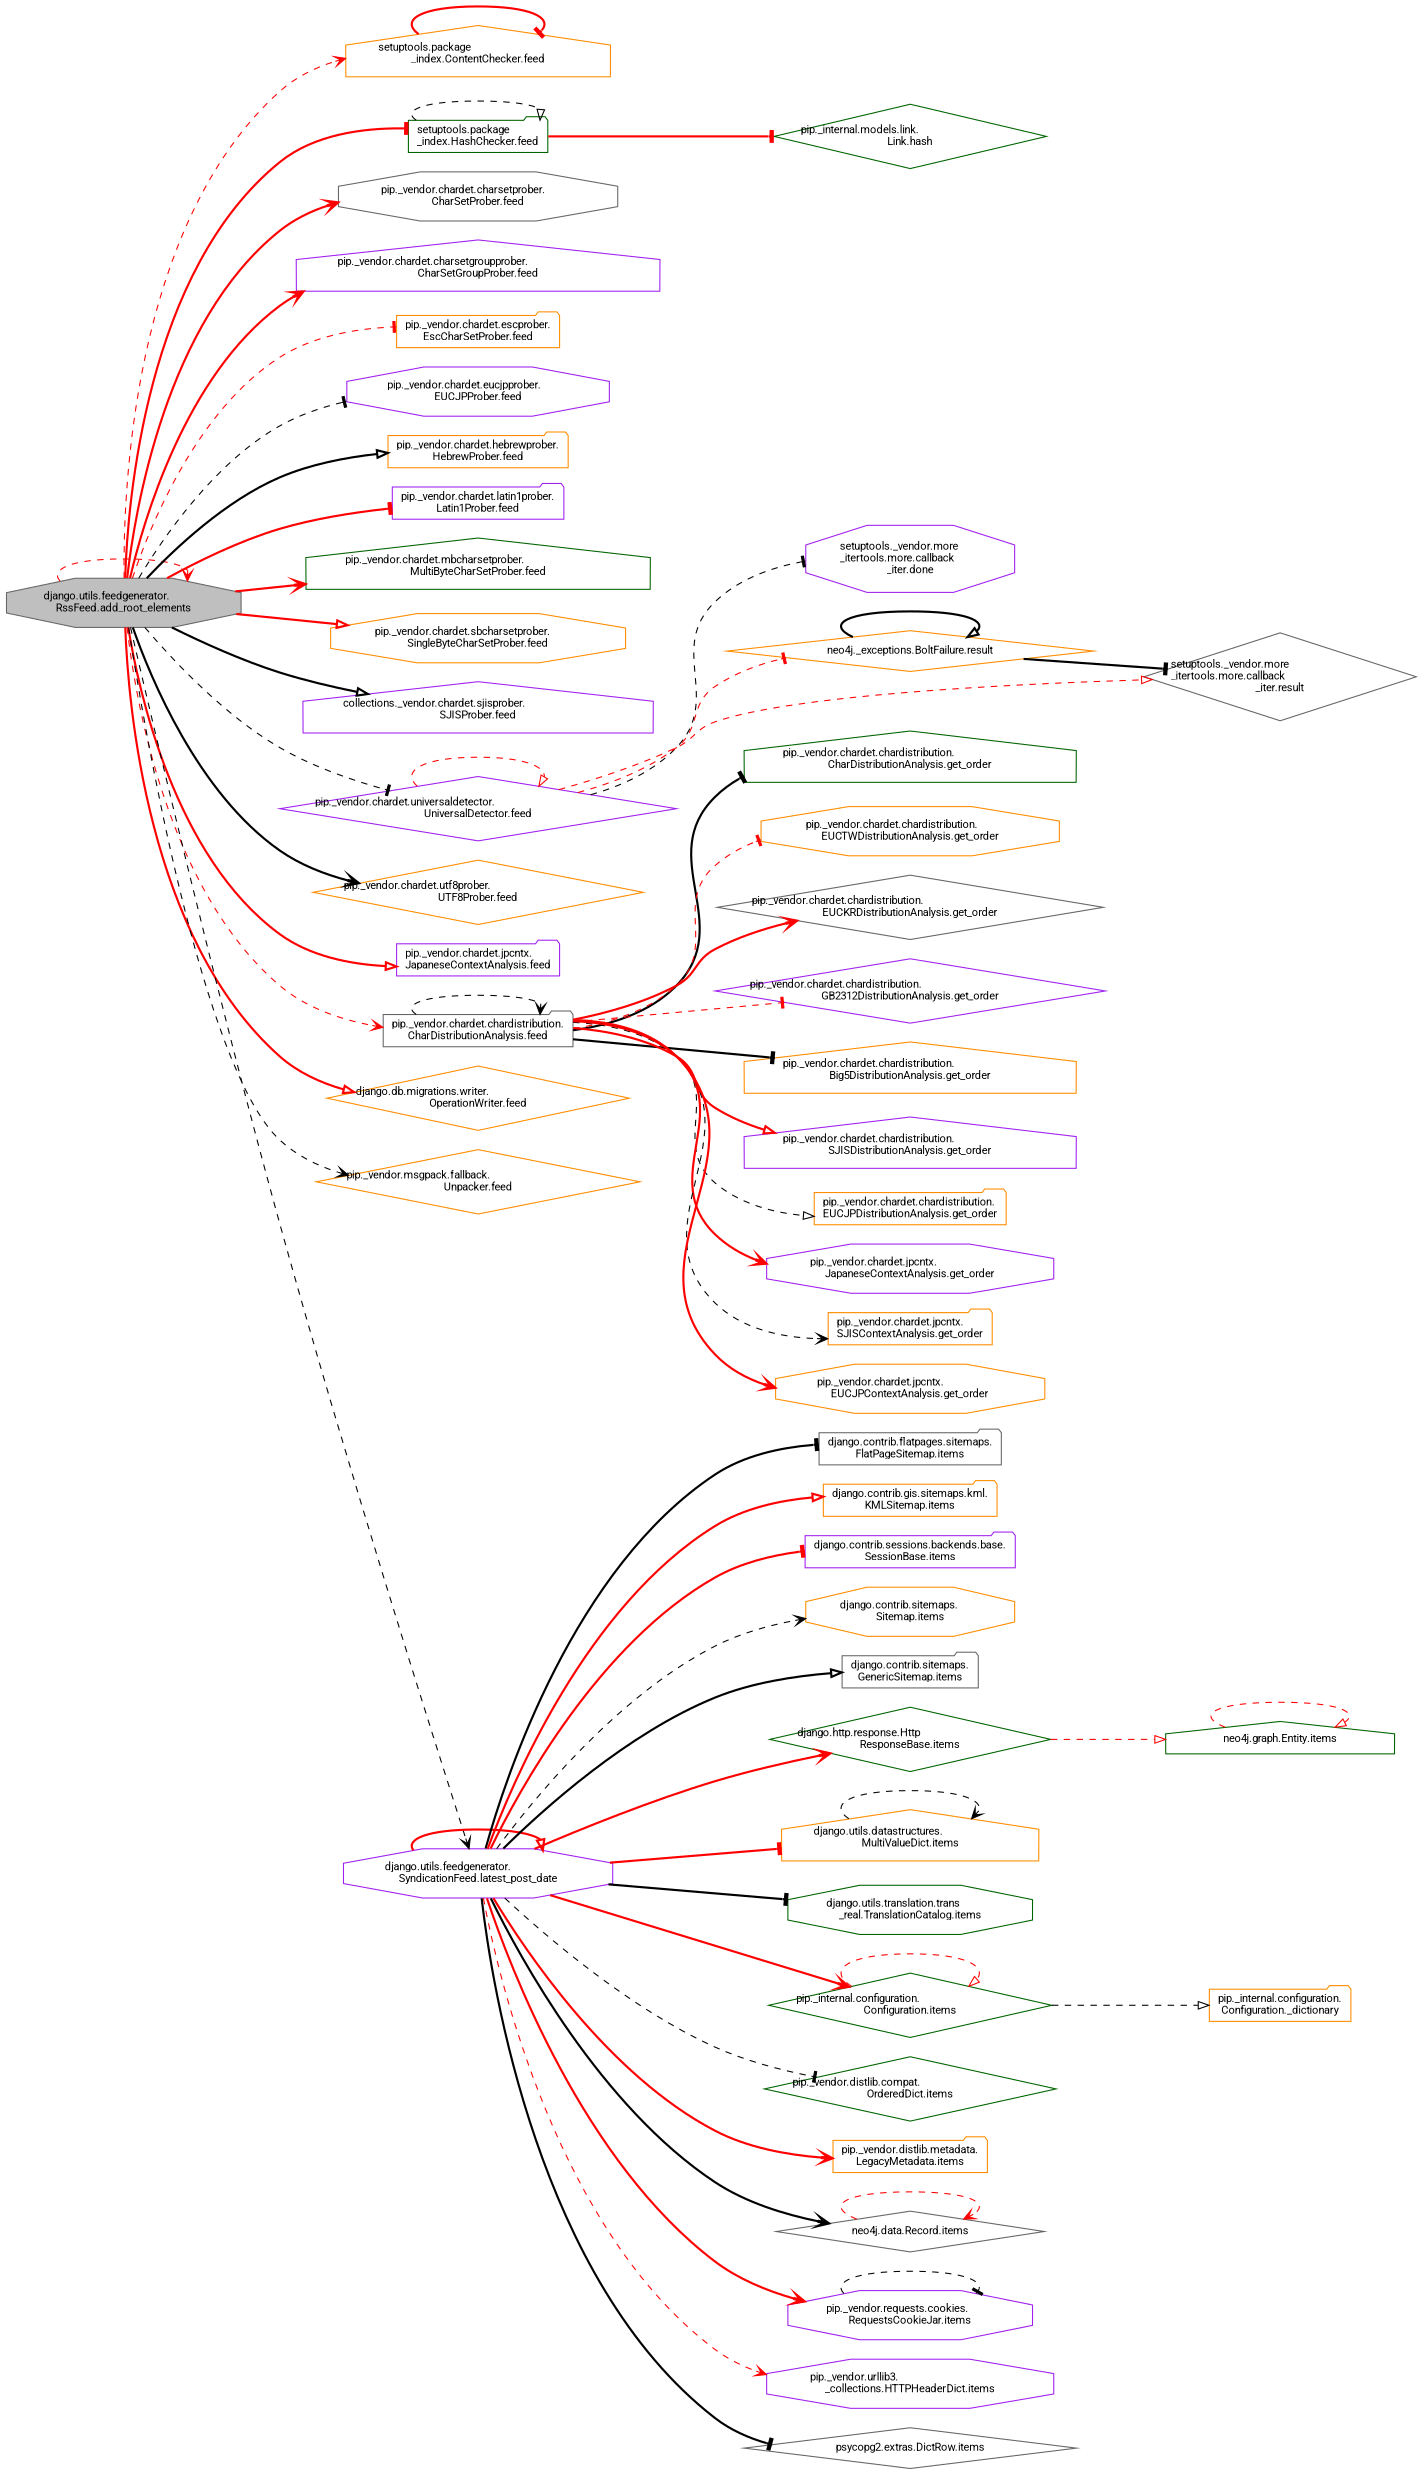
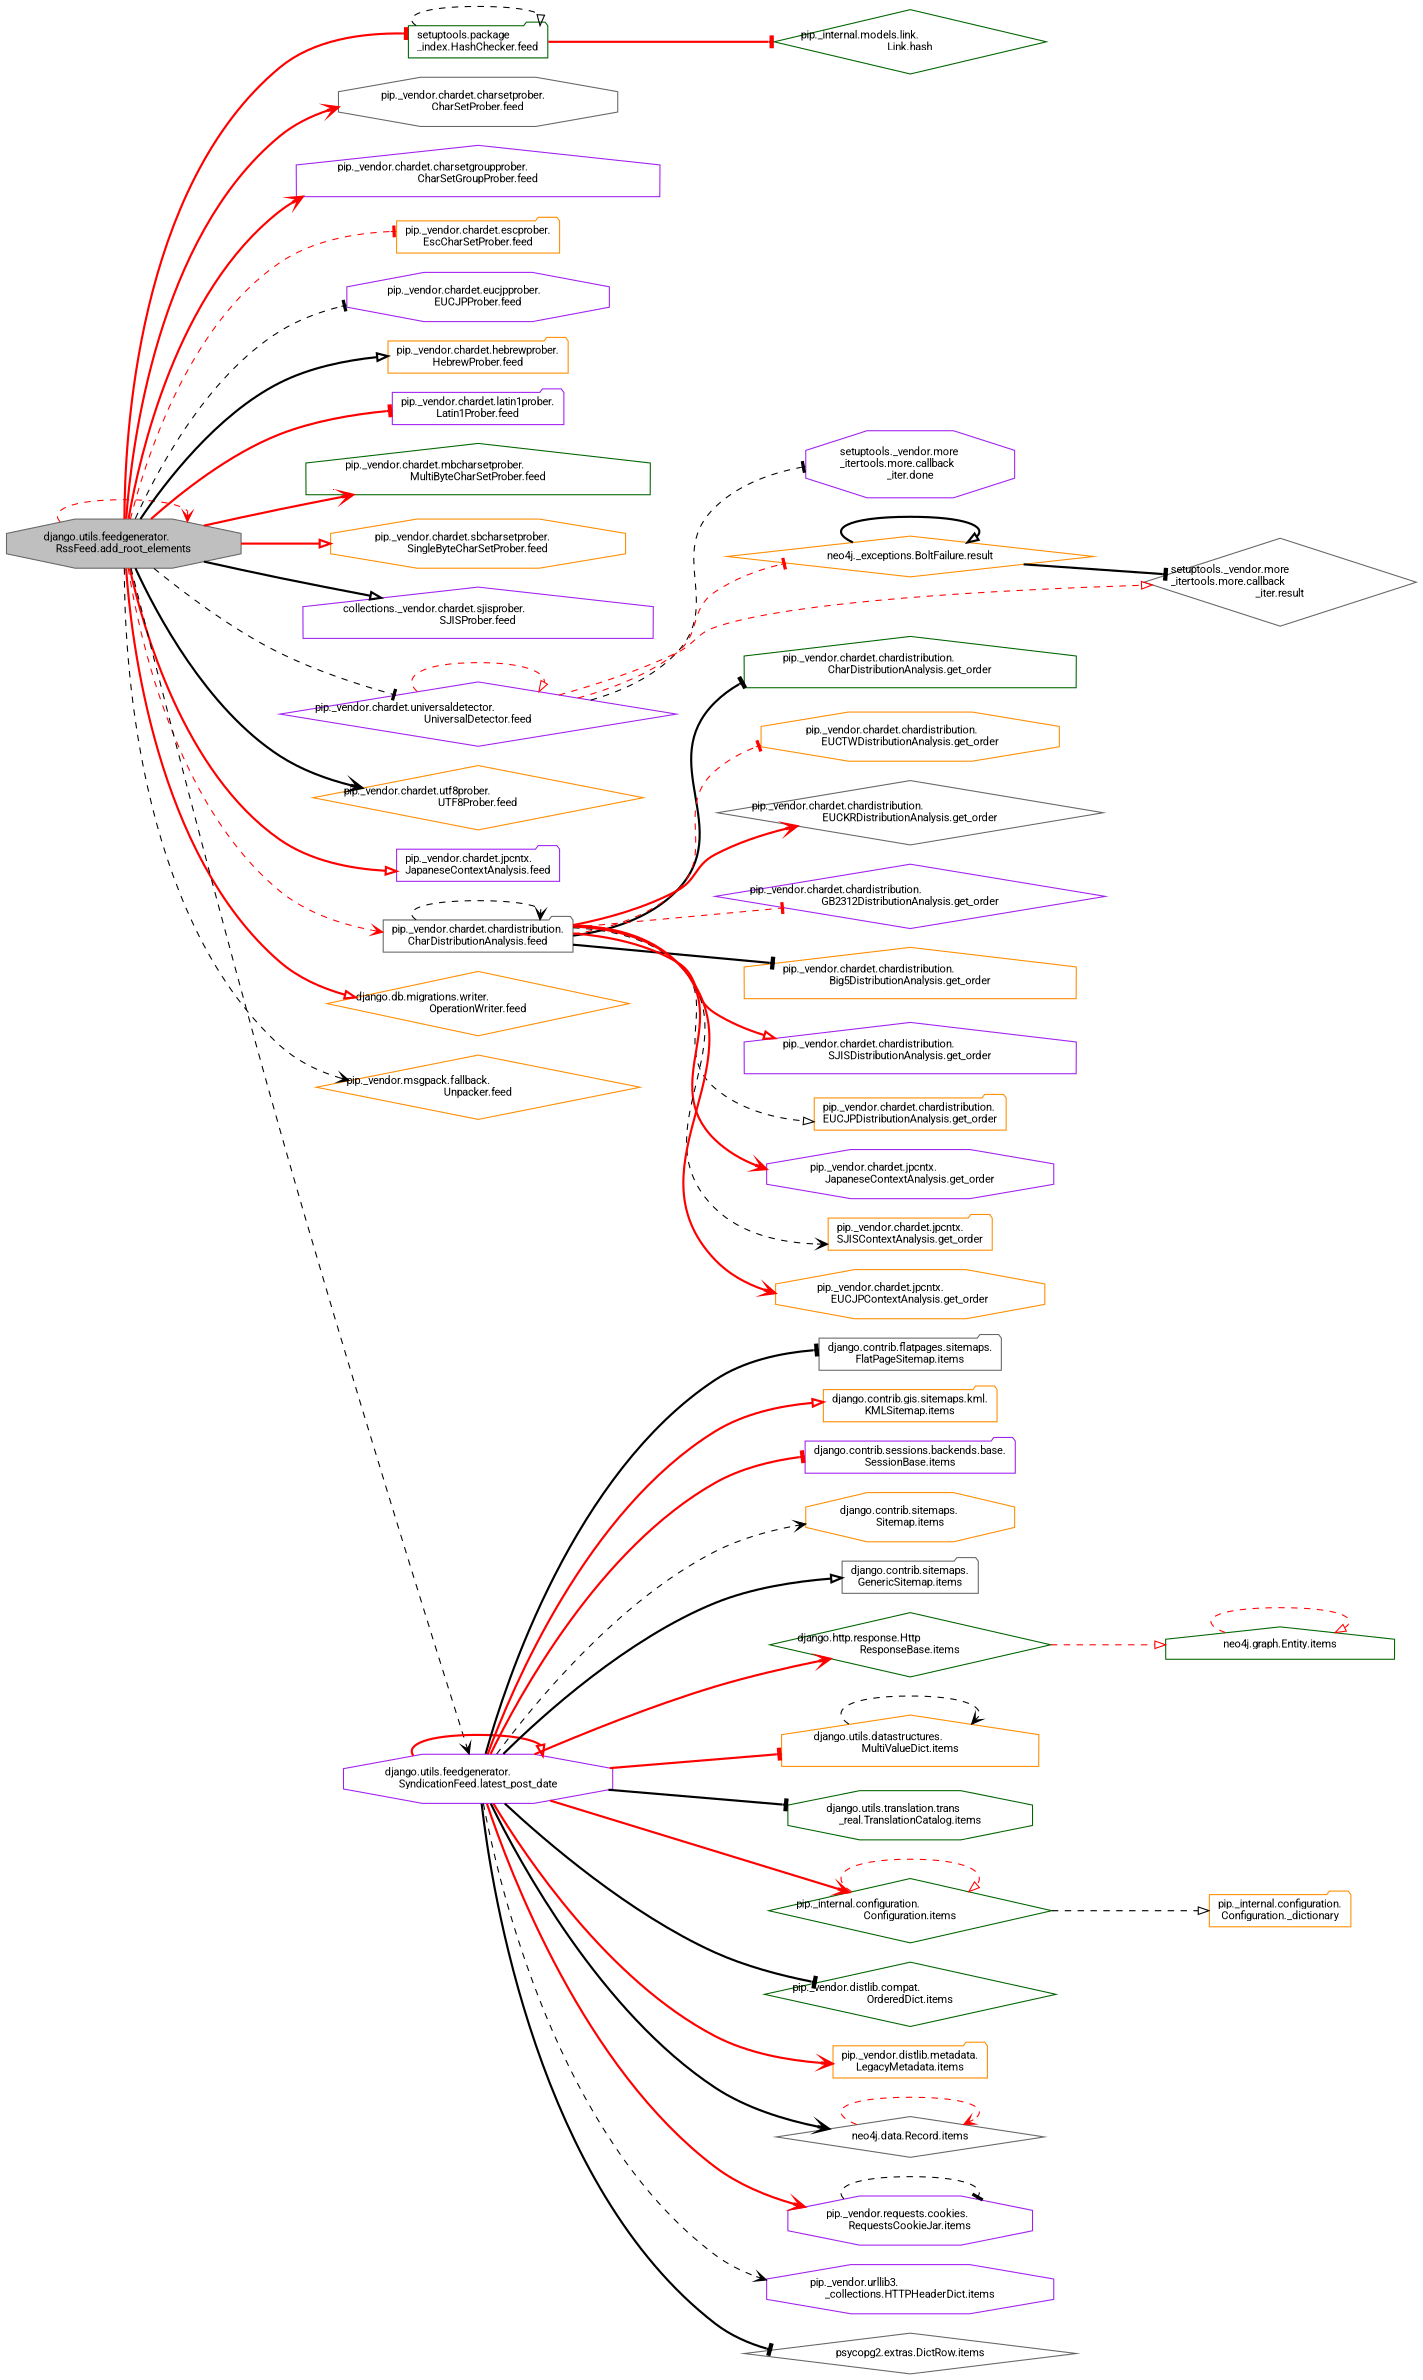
node "setuptools.package _index.ContentChecker.feed": removed
edge "django.utils.feedgenerator. SyndicationFeed.latest_post_date" -> "pip._vendor.distlib.compat. OrderedDict.items": style dashed -> bold
edge "django.utils.feedgenerator. SyndicationFeed.latest_post_date" -> "pip._vendor.urllib3. _collections.HTTPHeaderDict.items": color red -> black
